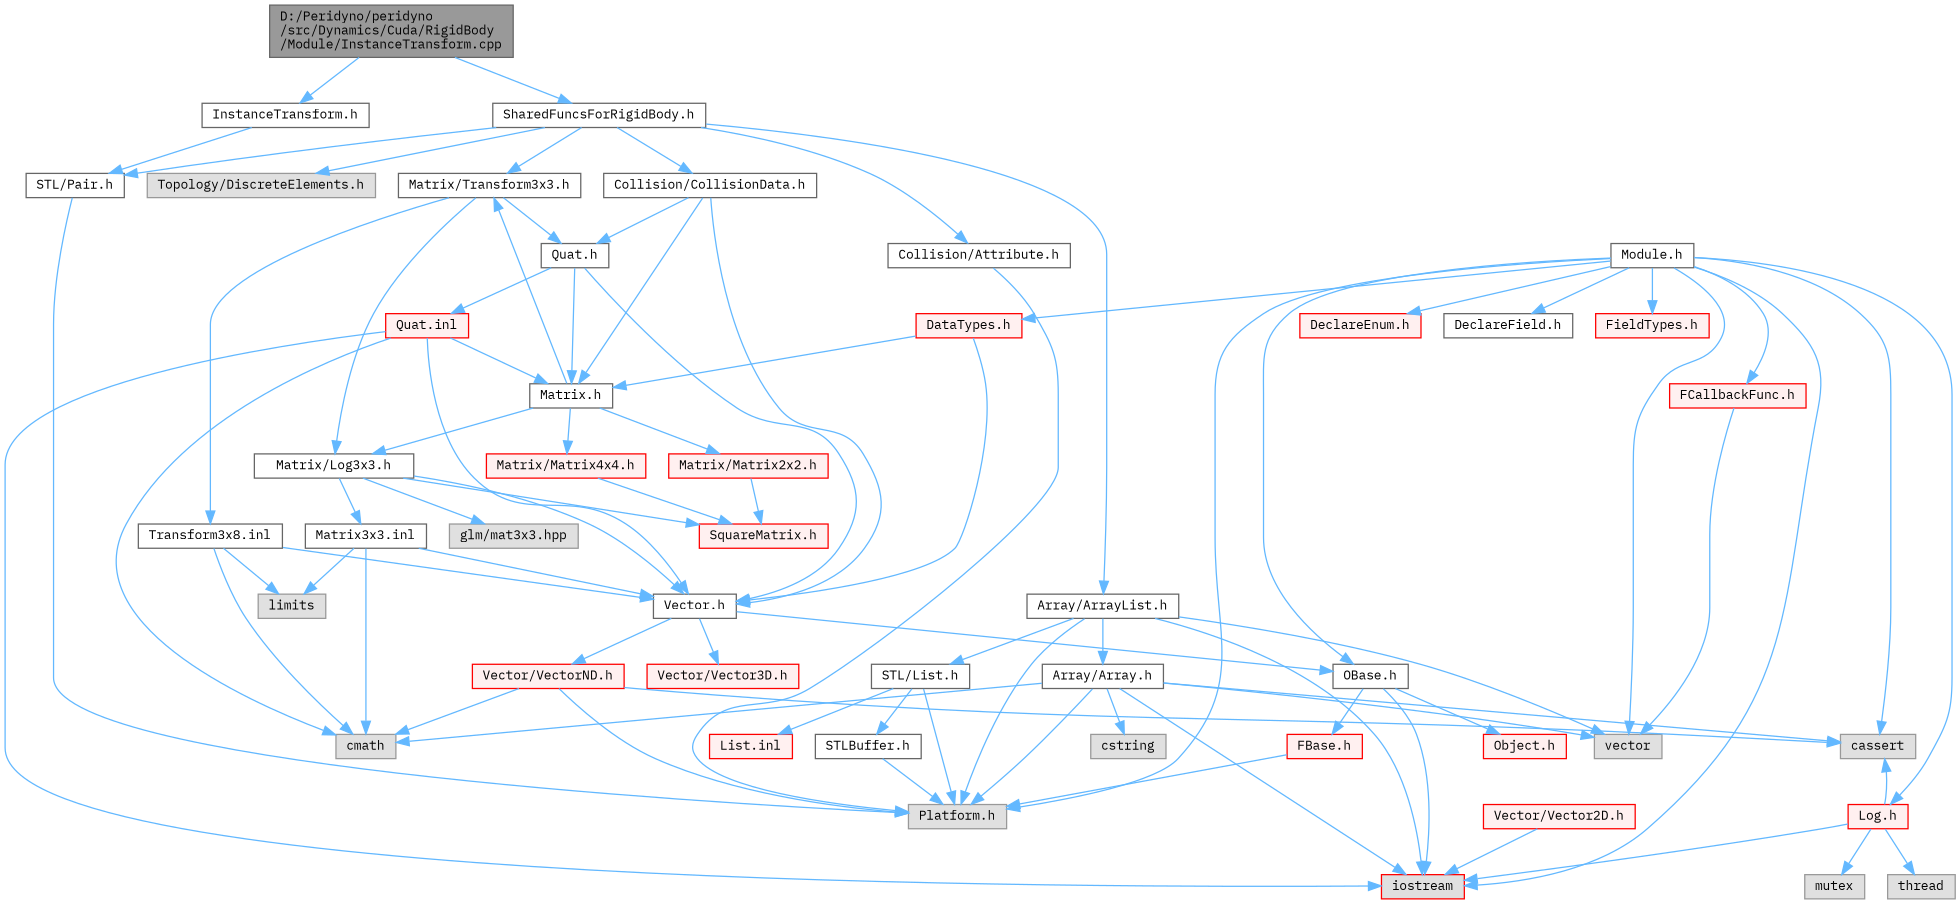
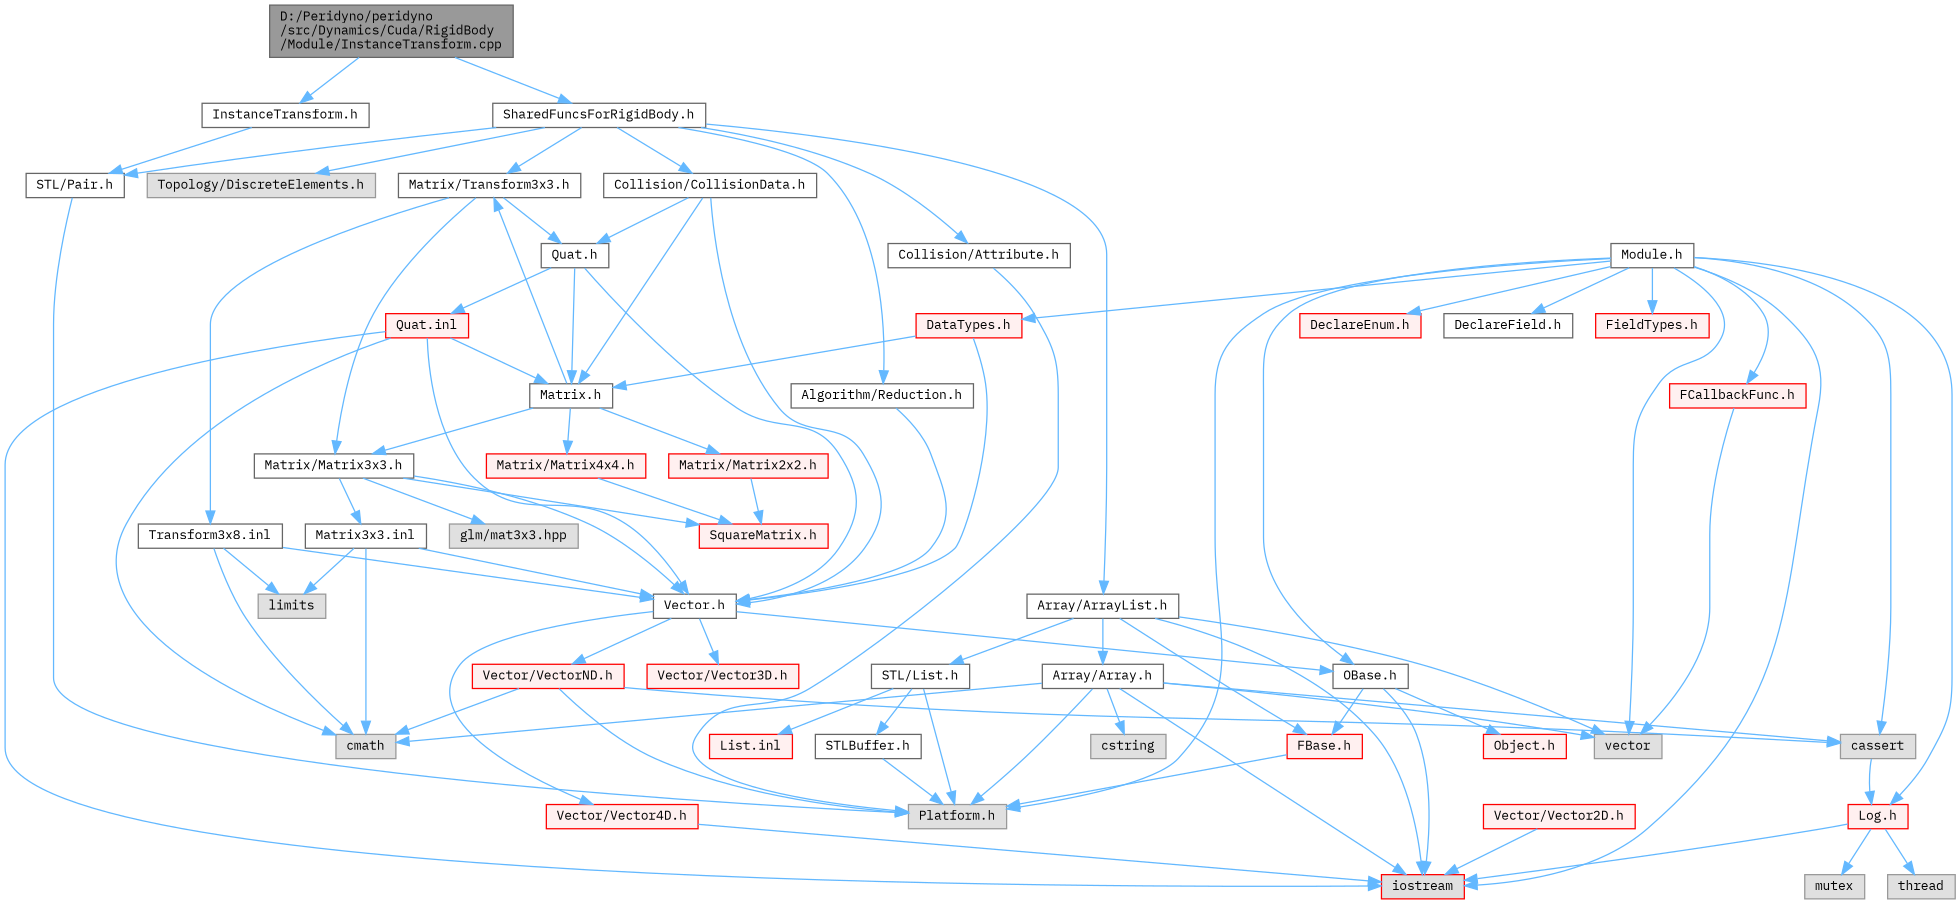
node "Algorithm/Reduction.h": added
node "Matrix/Log3x3.h": label "Matrix/Log3x3.h" -> "Matrix/Matrix3x3.h"
edge "Array/ArrayList.h" -> "Platform.h": now "Array/ArrayList.h" -> "FBase.h"
edge "Log.h" -> "cassert": reversed
node "Vector/Vector4D.h": added
